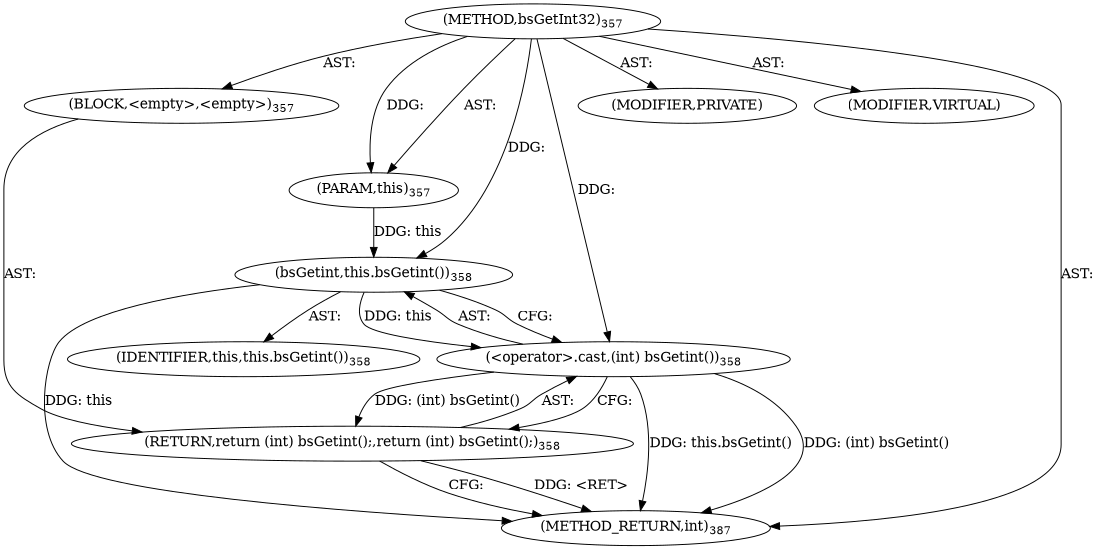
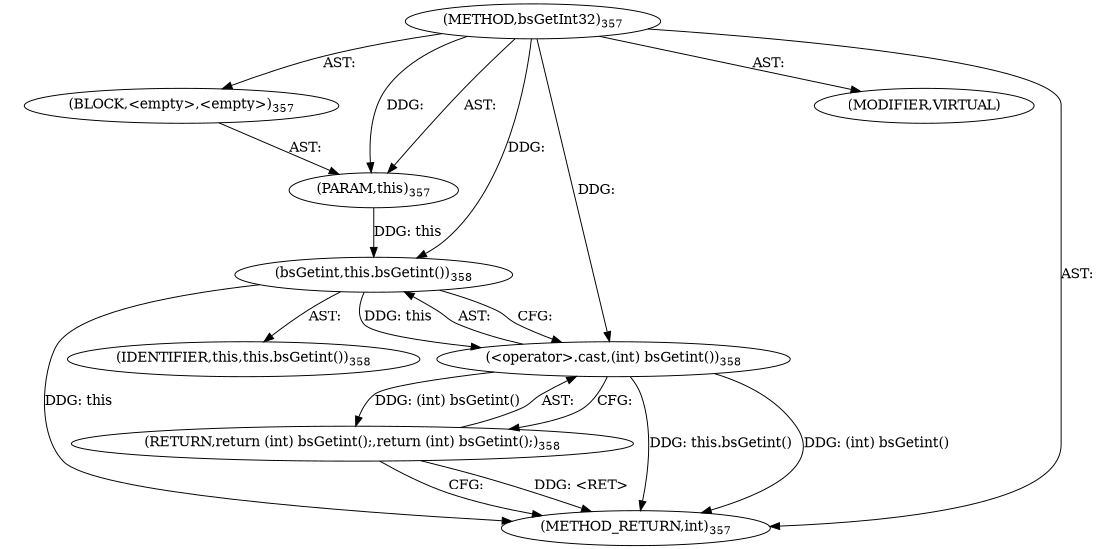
node "(MODIFIER,PRIVATE)": removed
edge "(BLOCK,<empty>,<empty>)" -> "(RETURN,return (int) bsGetint();,return (int) bsGetint();)": now "(BLOCK,<empty>,<empty>)" -> "(PARAM,this)"
node "(METHOD_RETURN,int)": text "387" -> "357"
